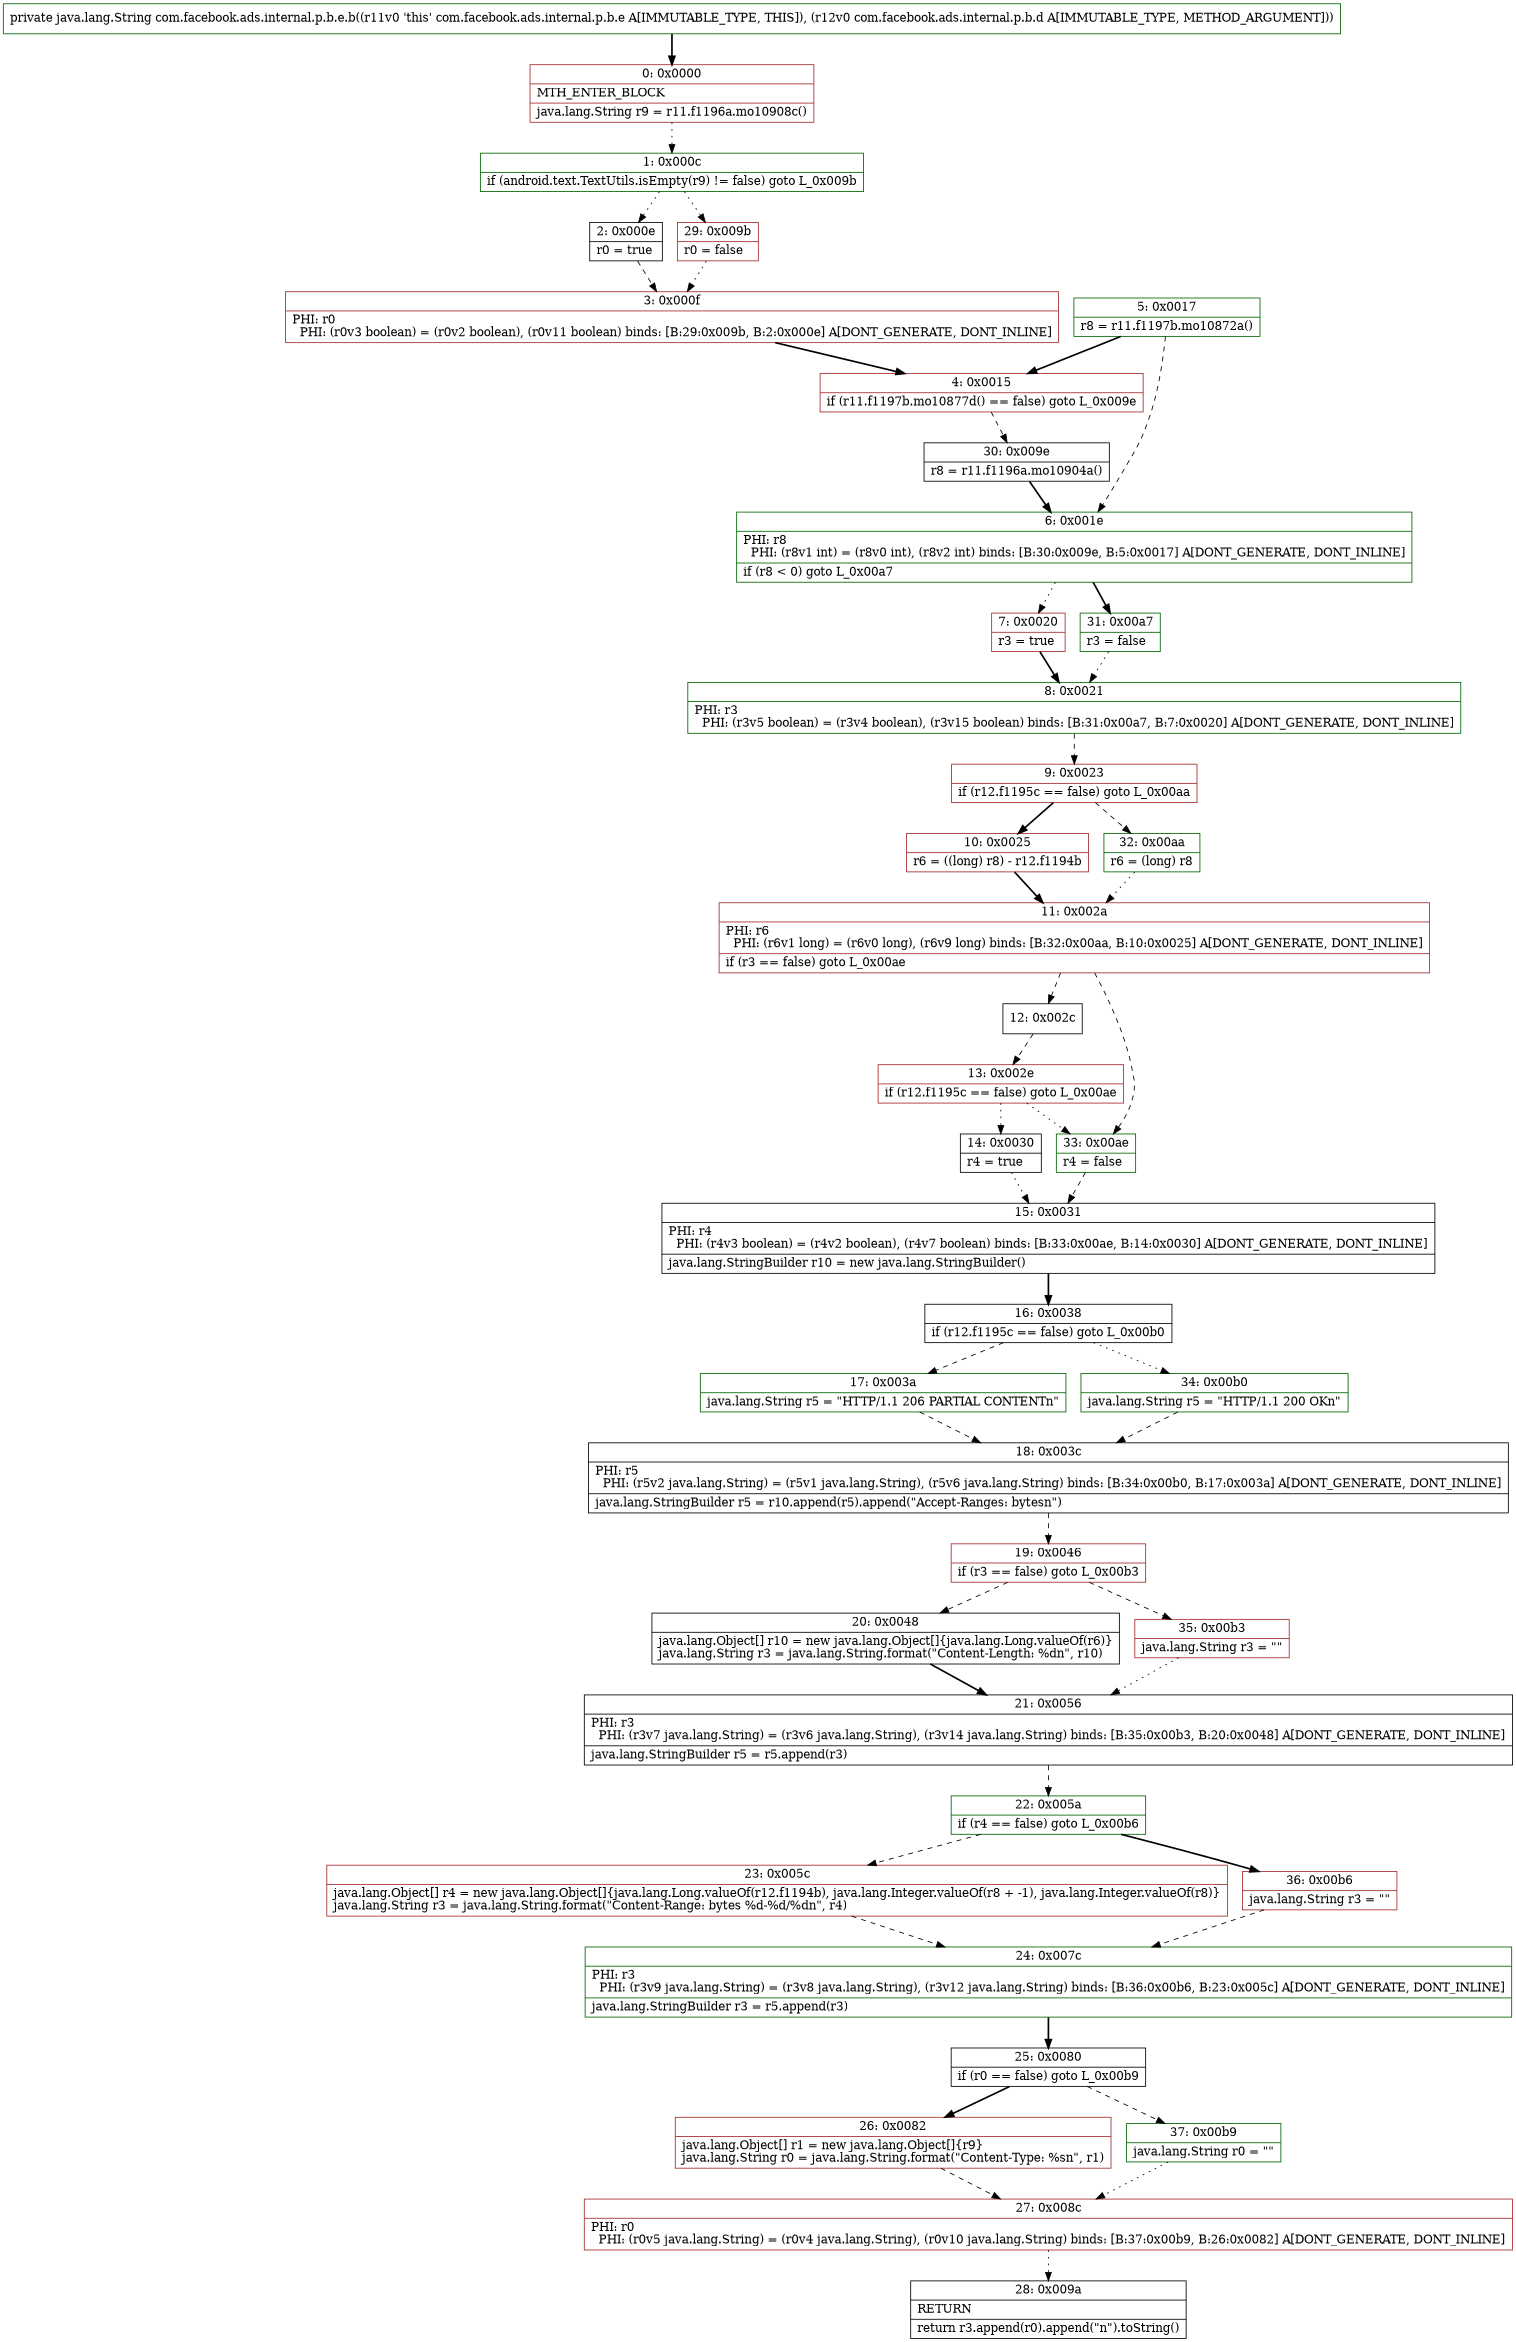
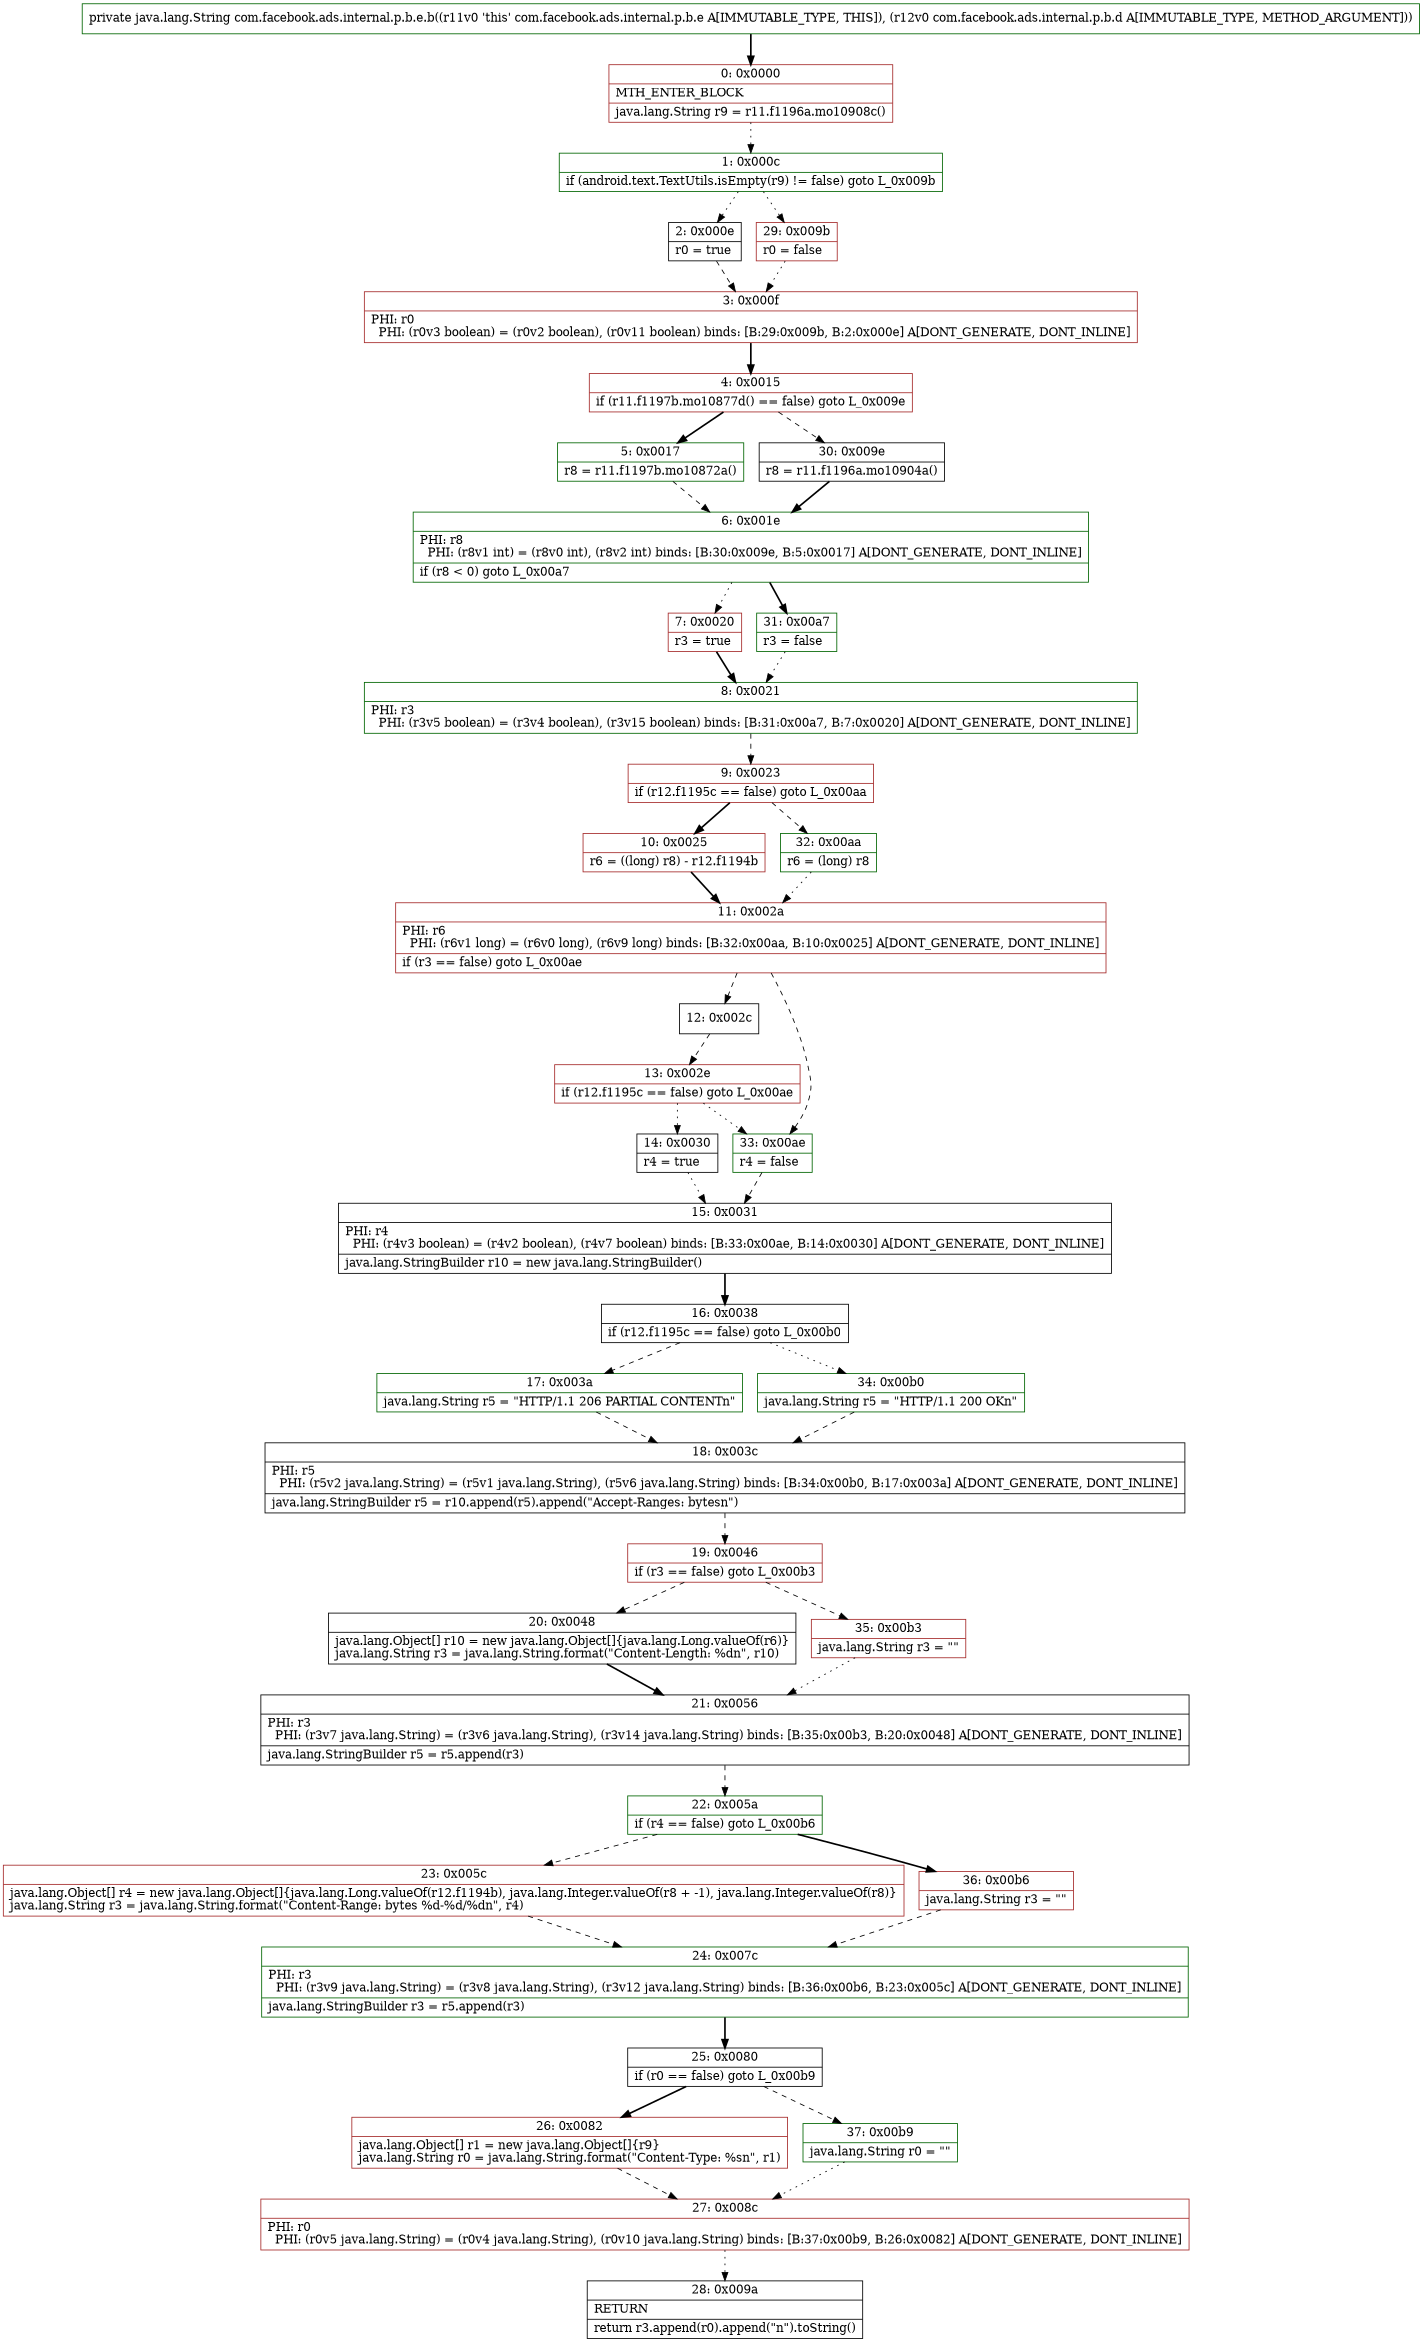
edge "5: 0x0017" -> "4: 0x0015": reversed
